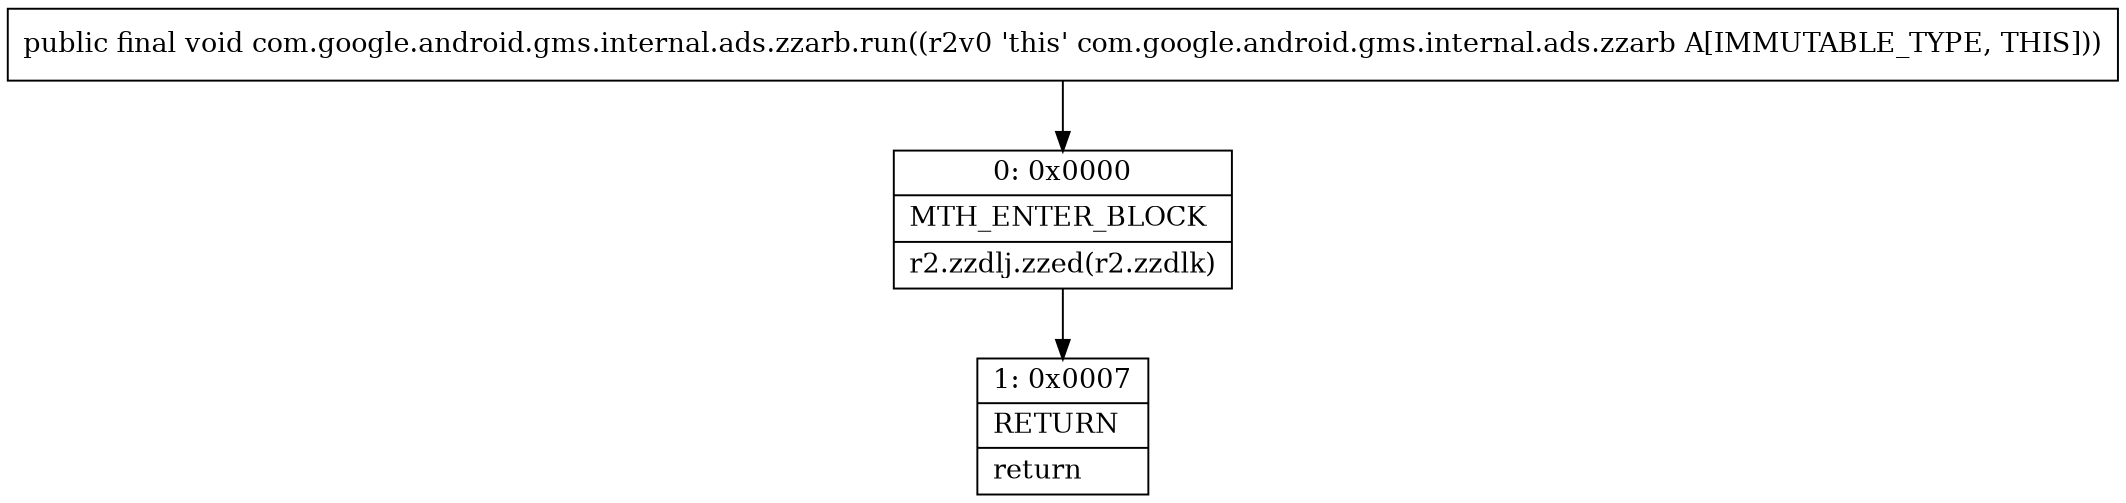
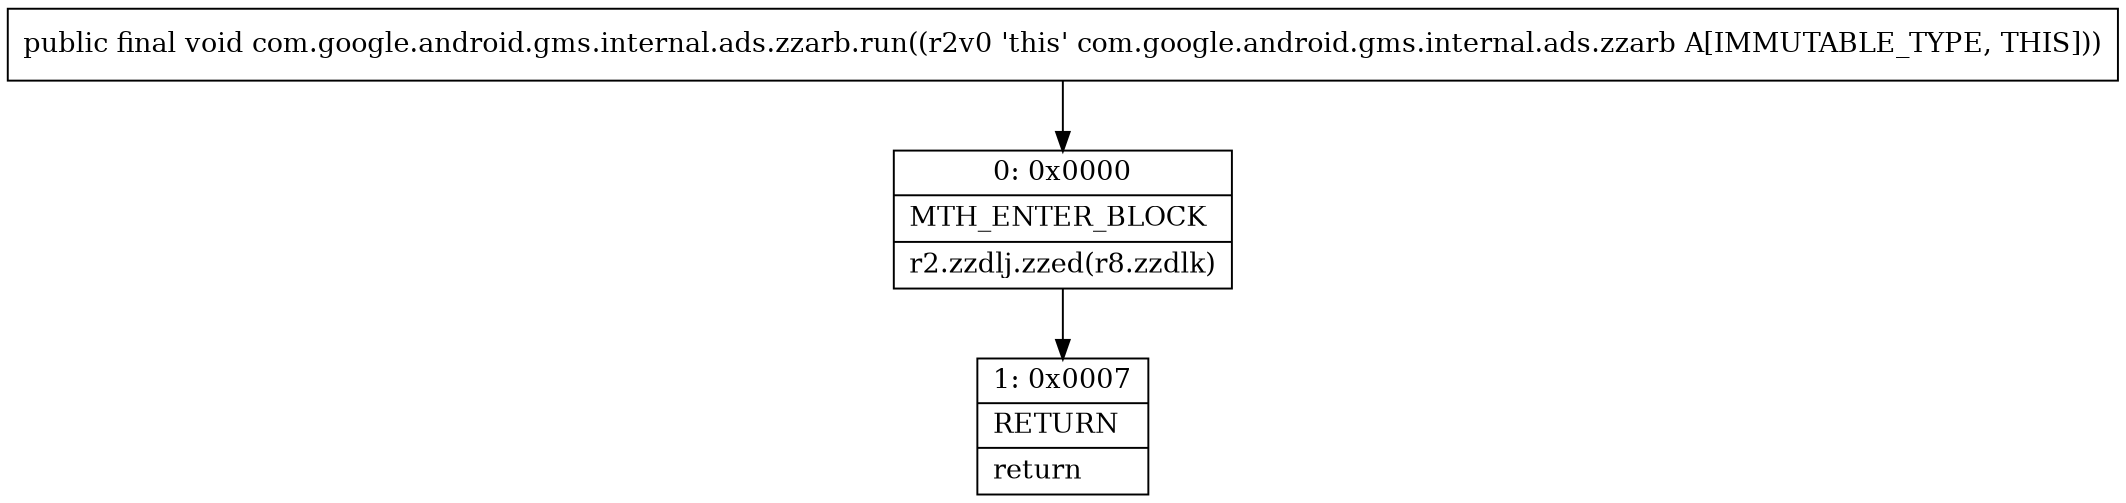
node "0: 0x0000": text "r2.zzdlj.zzed(r2.zzdlk)" -> "r2.zzdlj.zzed(r8.zzdlk)"
